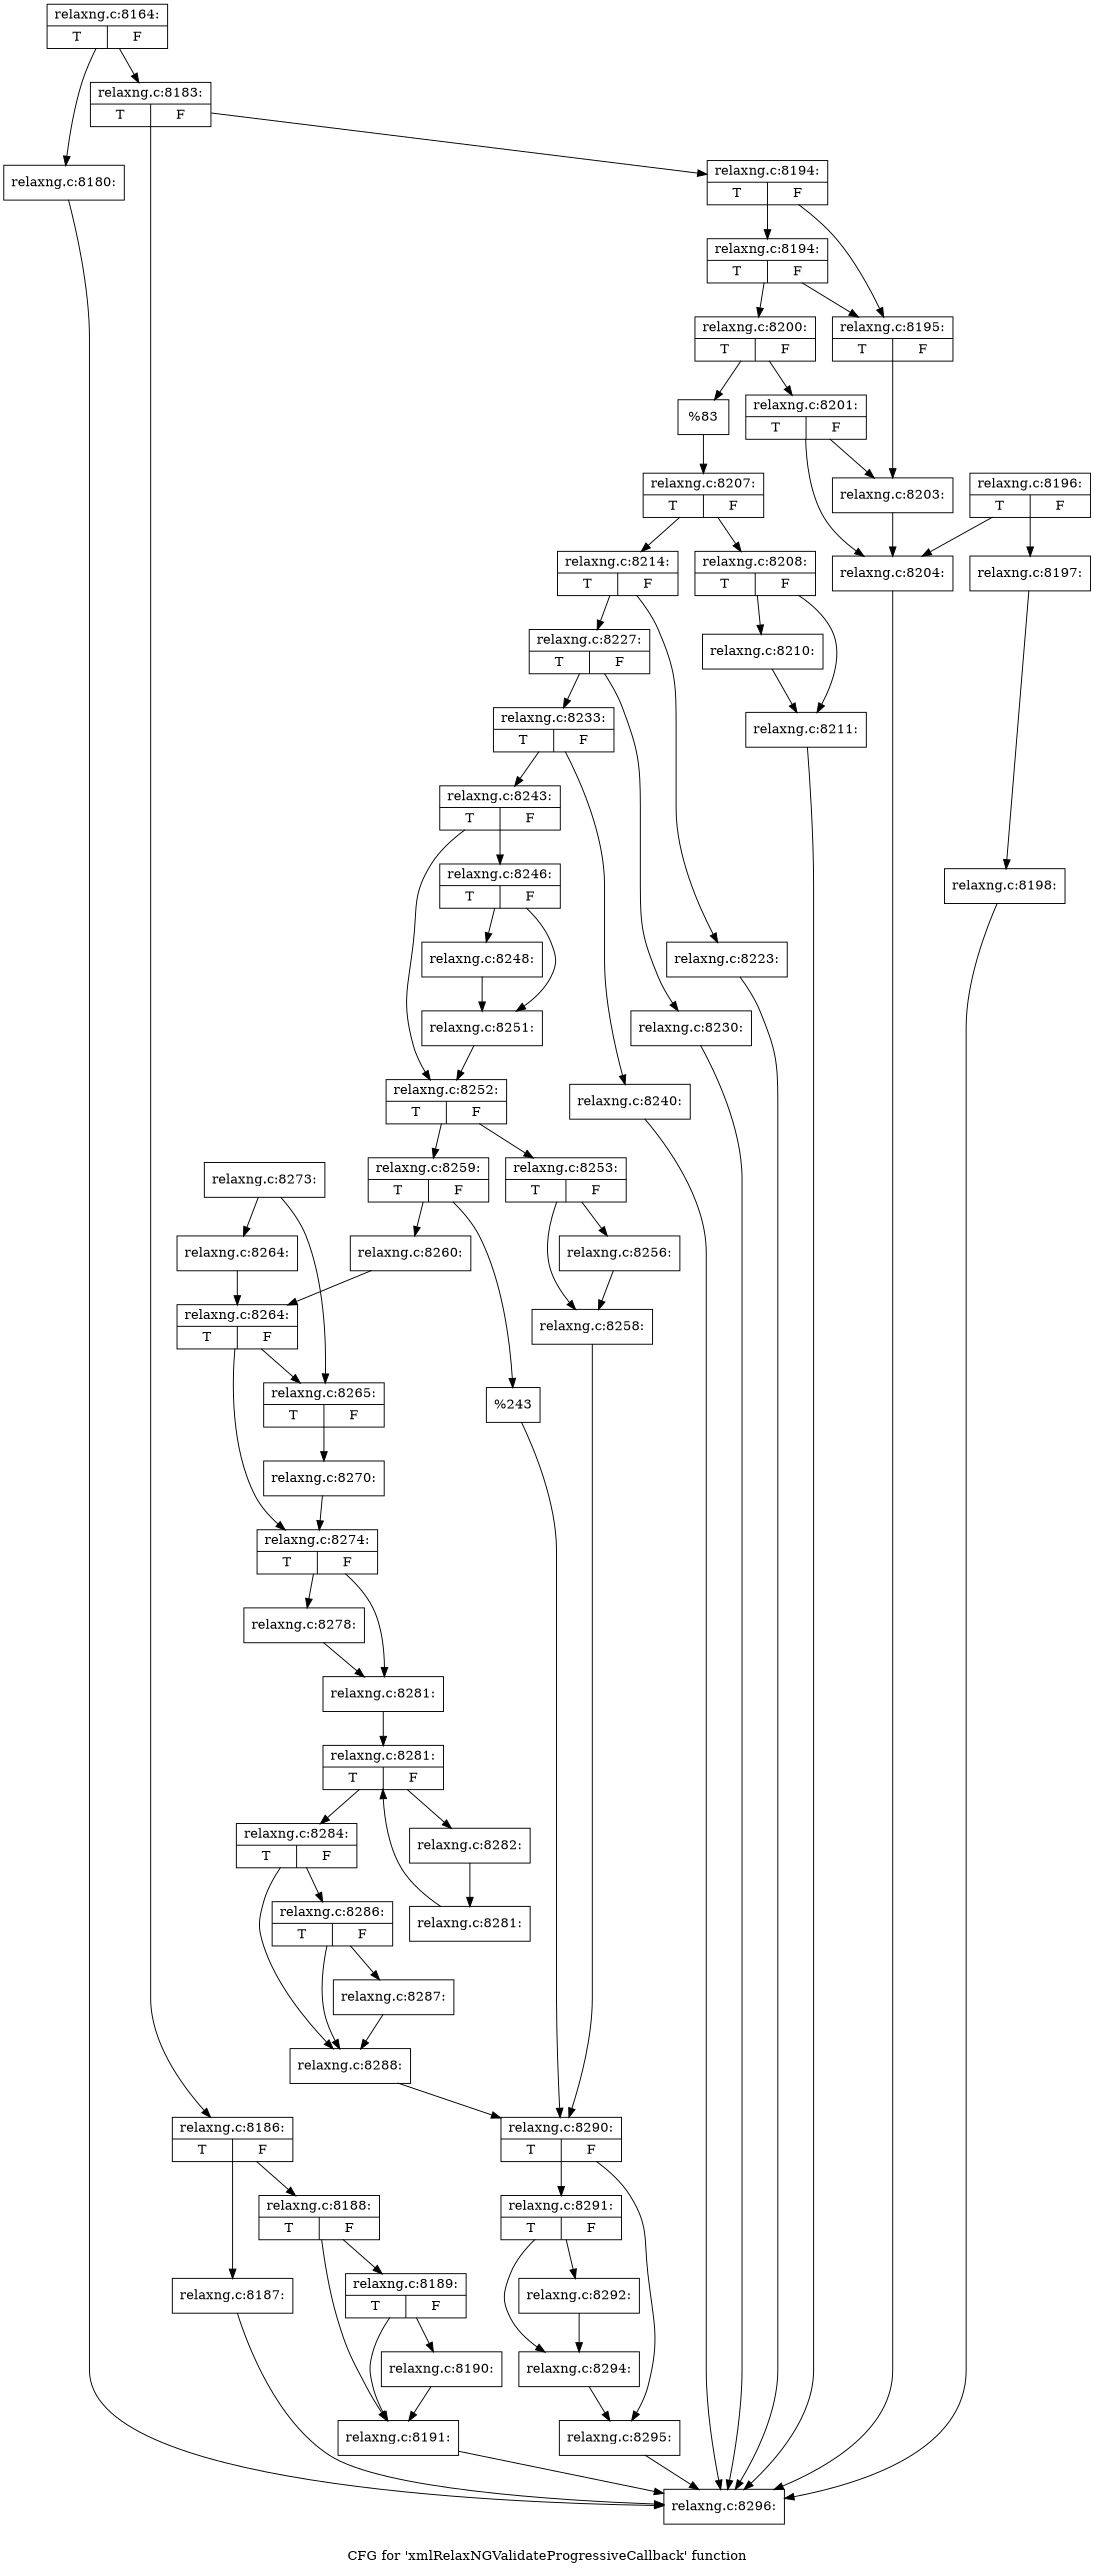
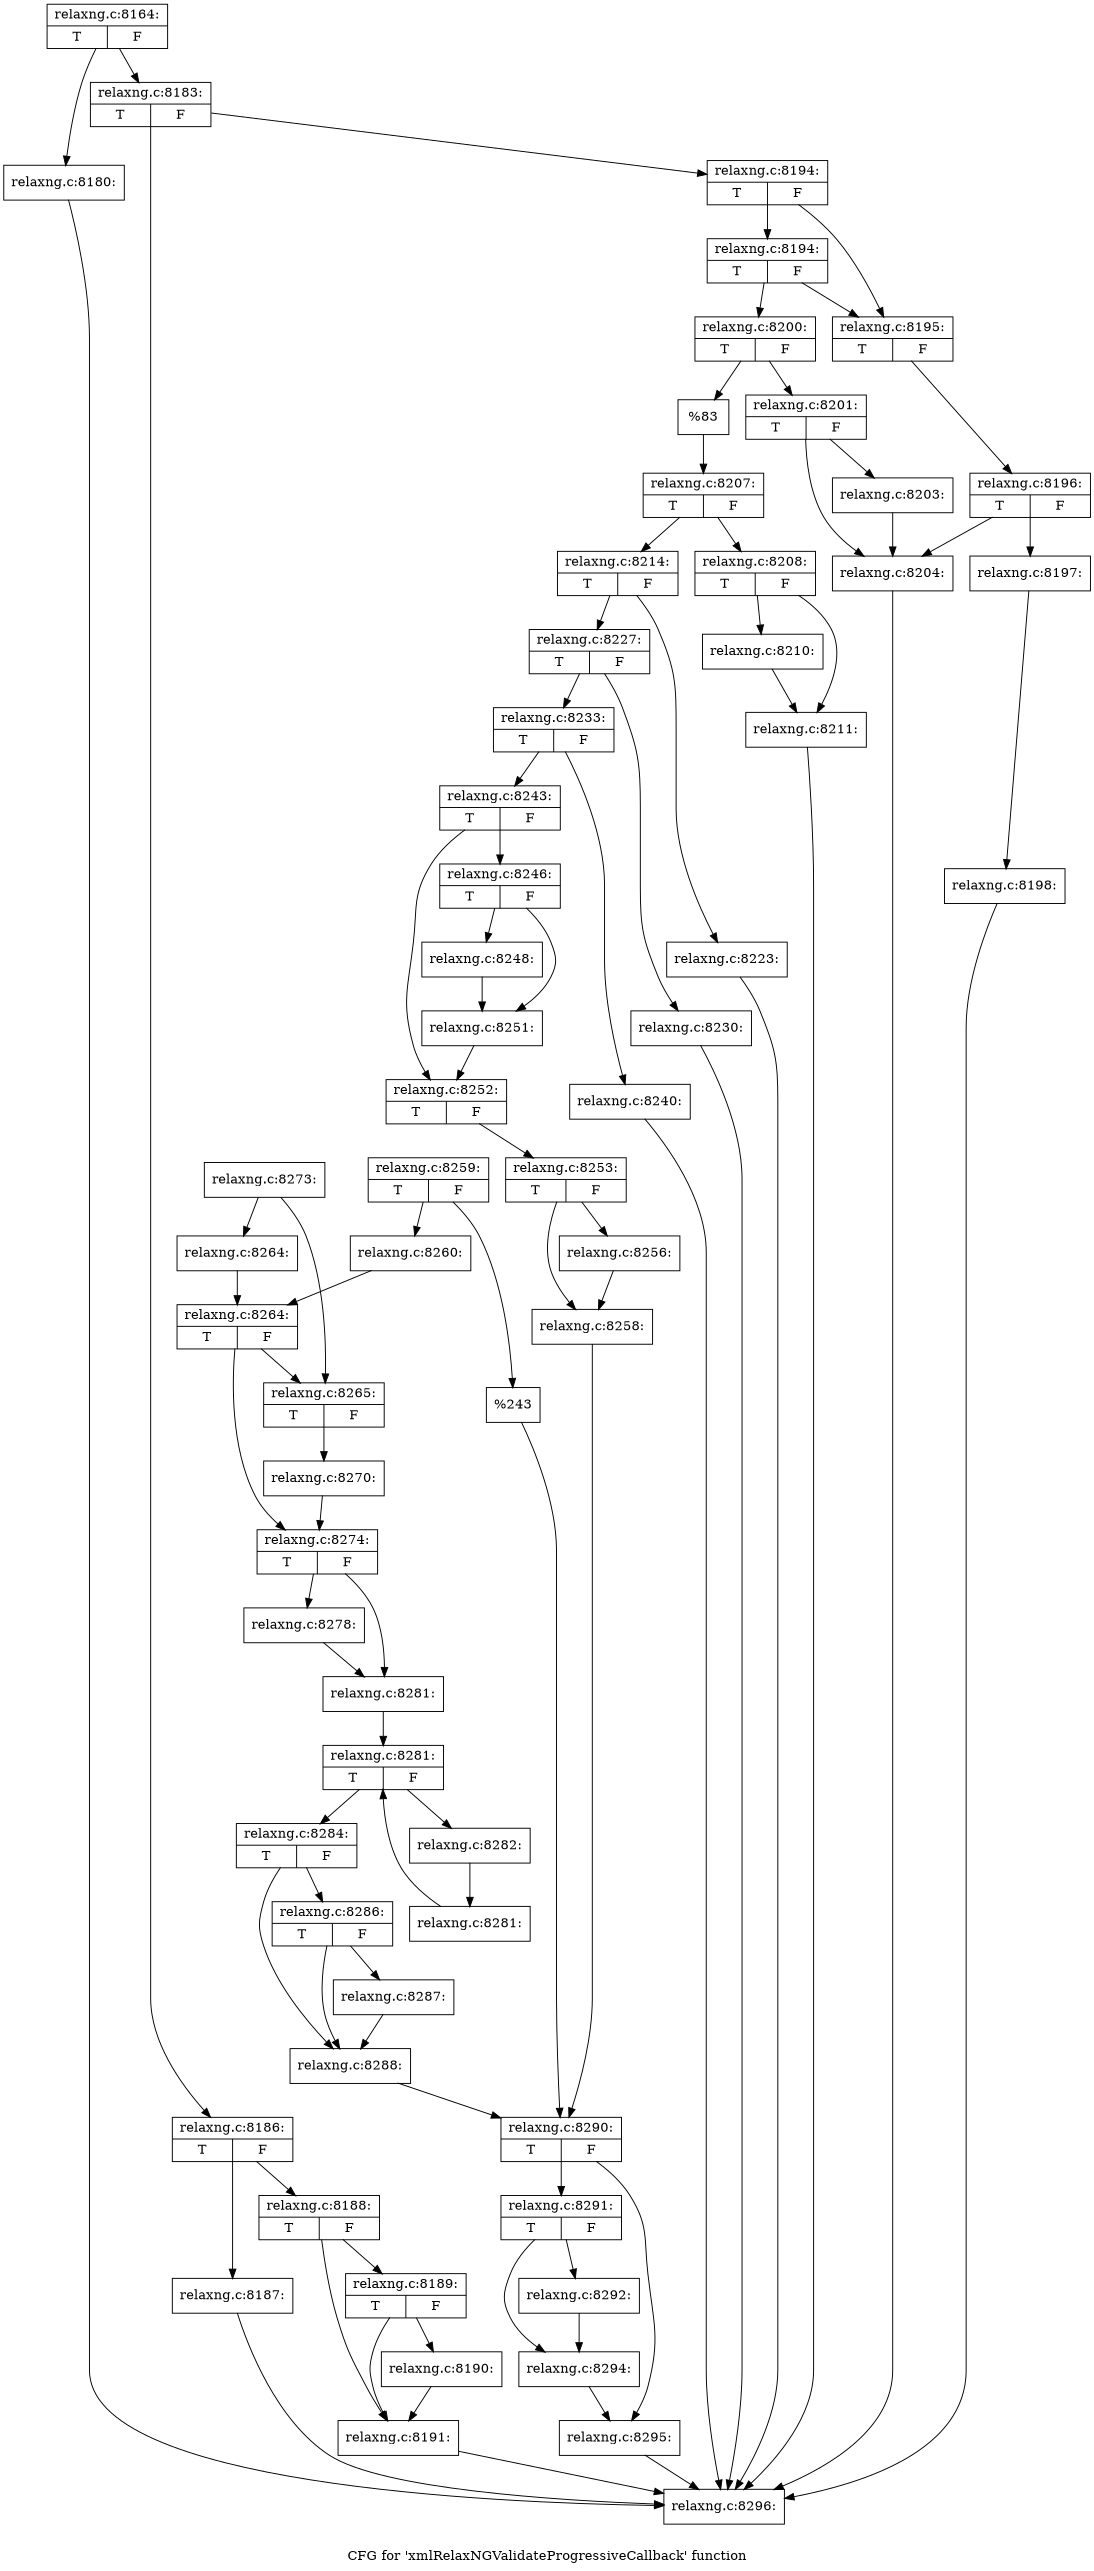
edge "relaxng.c:8195:" -> "relaxng.c:8203:": now "relaxng.c:8195:" -> "relaxng.c:8196:"
edge "relaxng.c:8252:" -> "relaxng.c:8259:": removed
